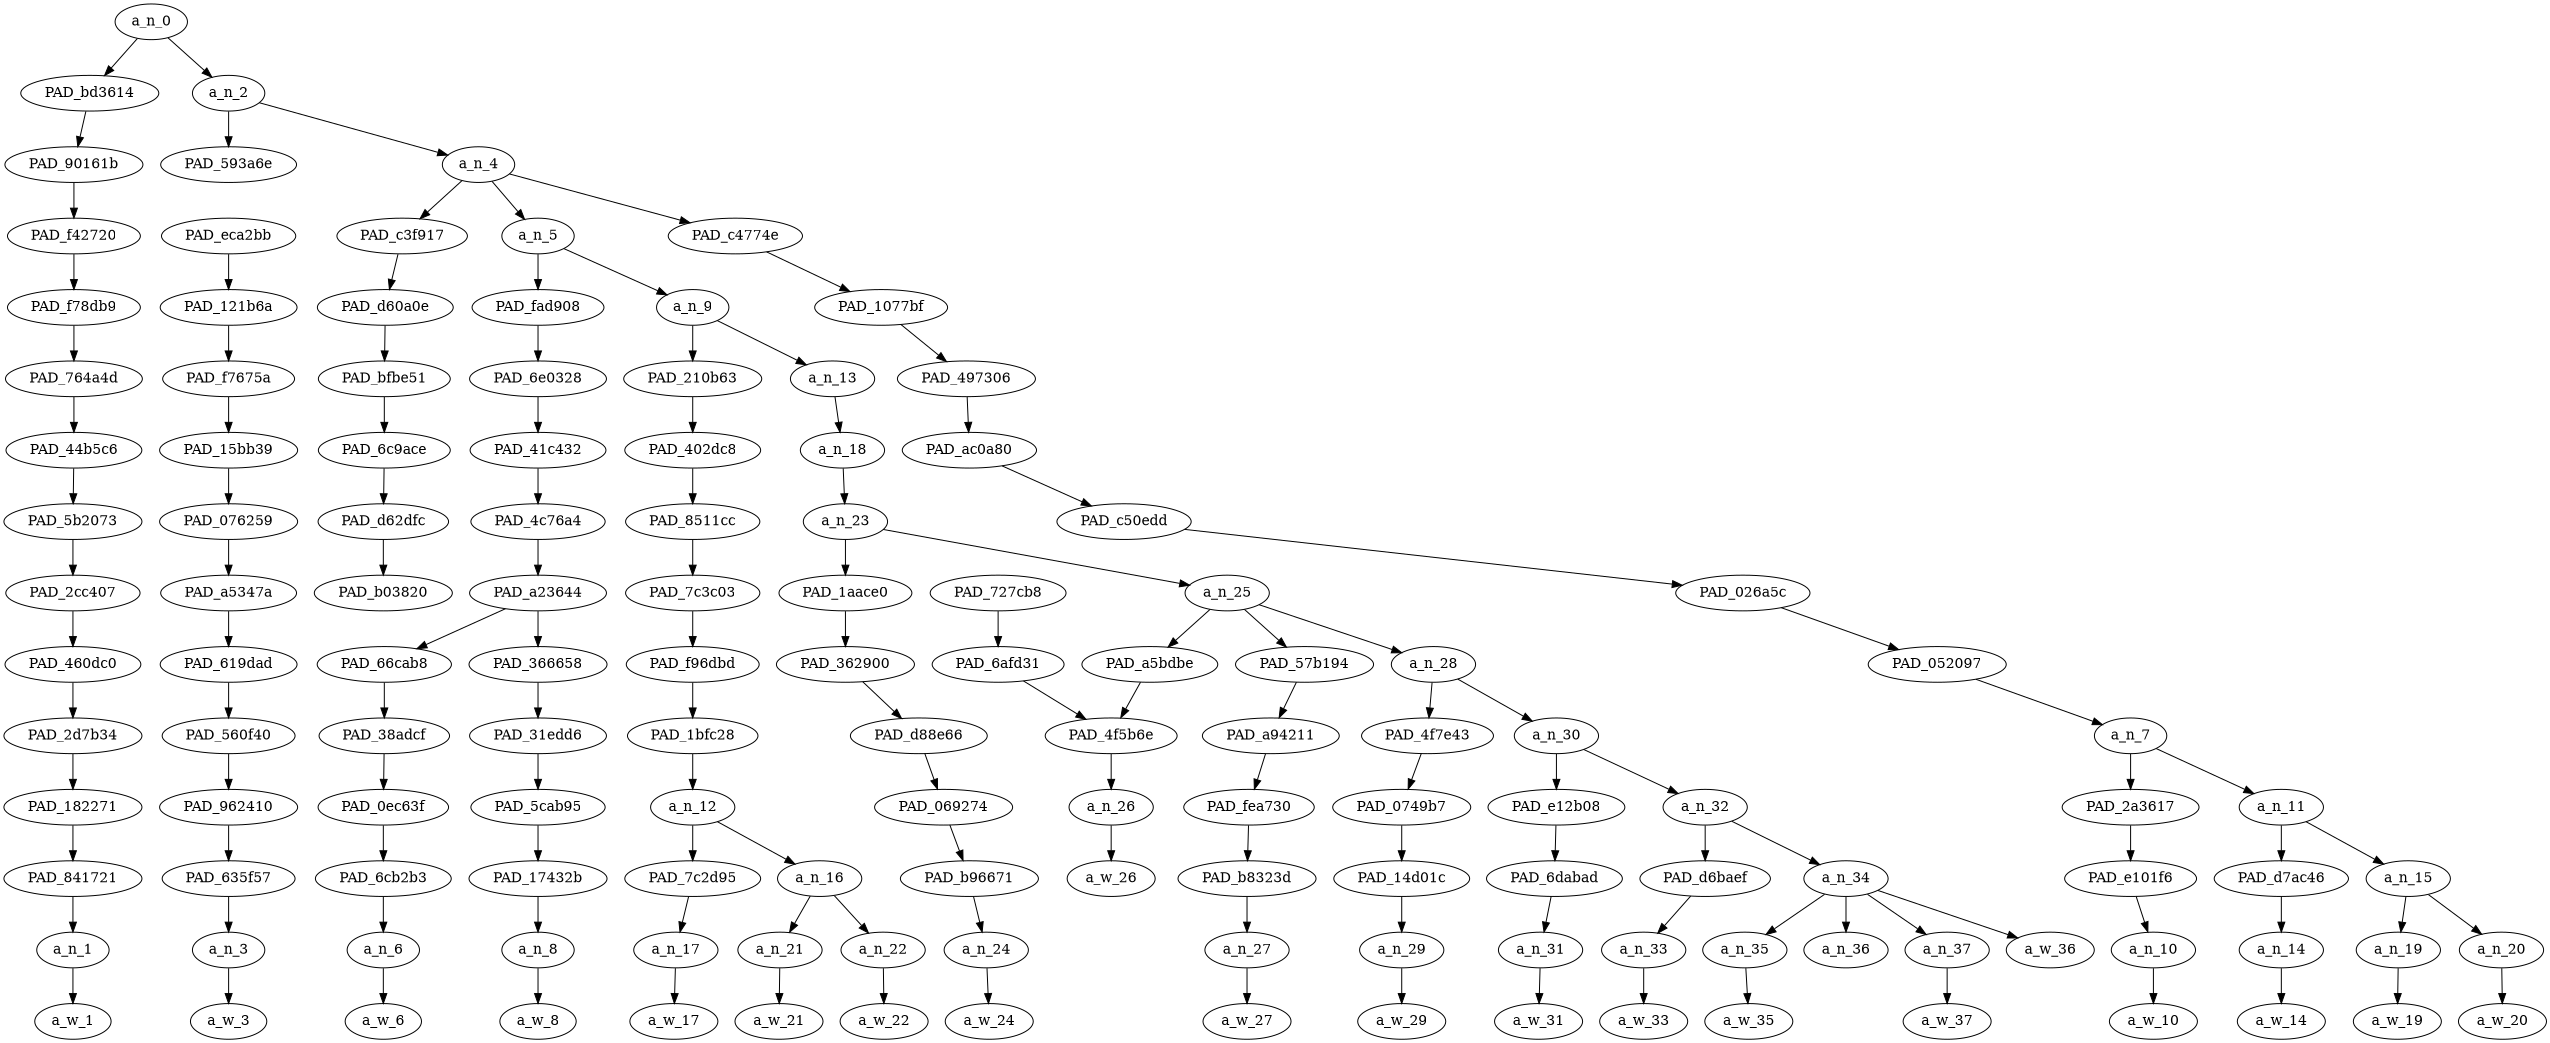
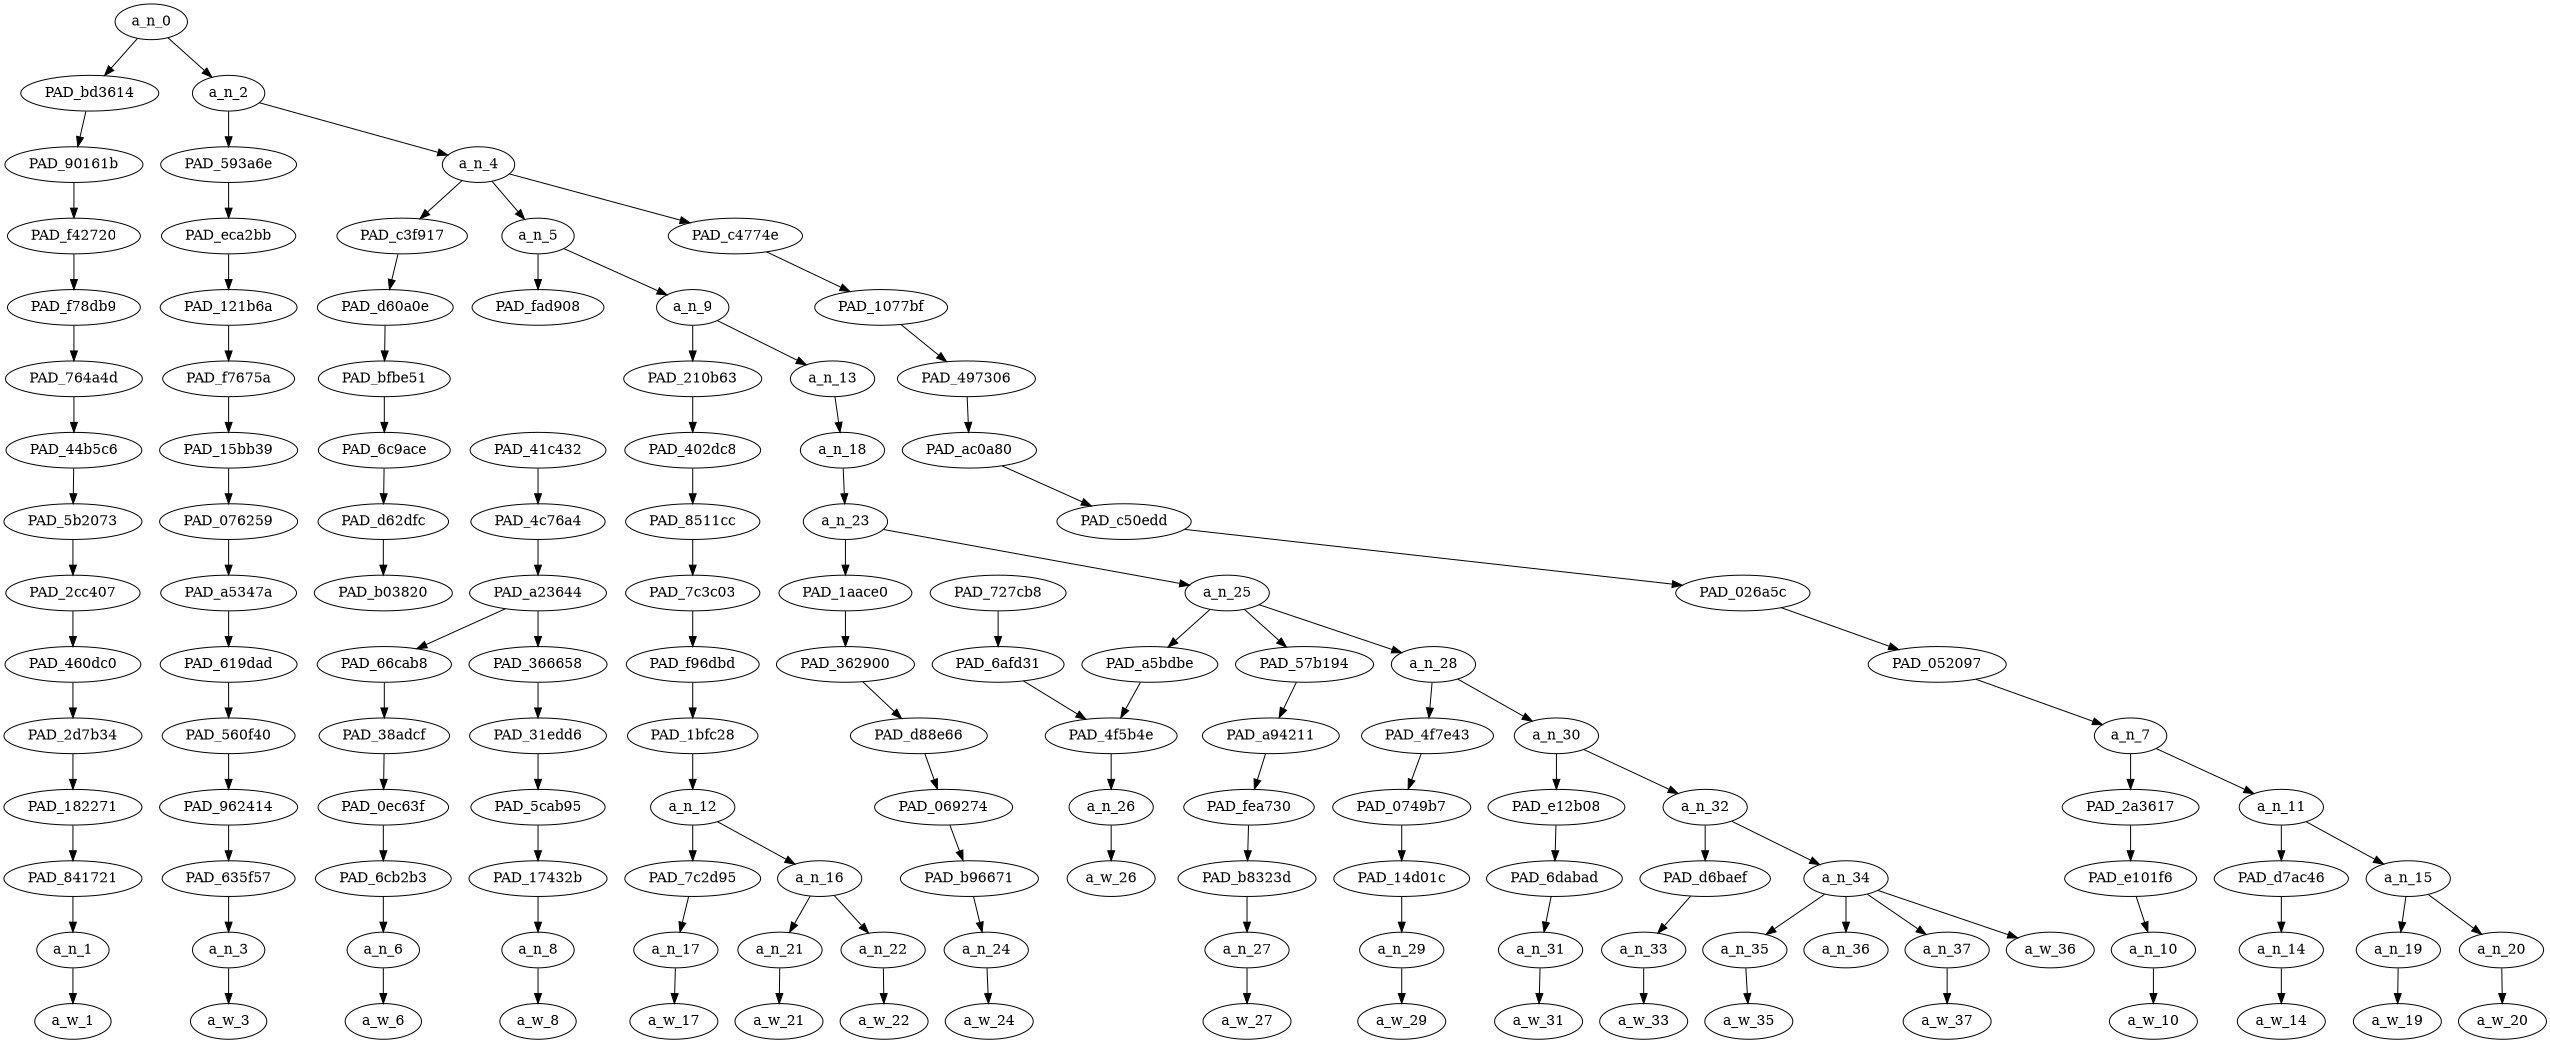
edge "PAD_593a6e" -> "PAD_eca2bb": added
node "PAD_6e0328": removed
node "PAD_4f5b6e": label "PAD_4f5b6e" -> "PAD_4f5b4e"
node "PAD_962410": label "PAD_962410" -> "PAD_962414"
